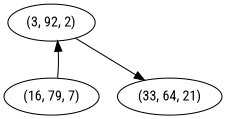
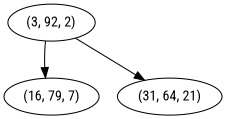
edge "(16, 79, 7)" -> "(3, 92, 2)": reversed
node "(33, 64, 21)": label "(33, 64, 21)" -> "(31, 64, 21)"
